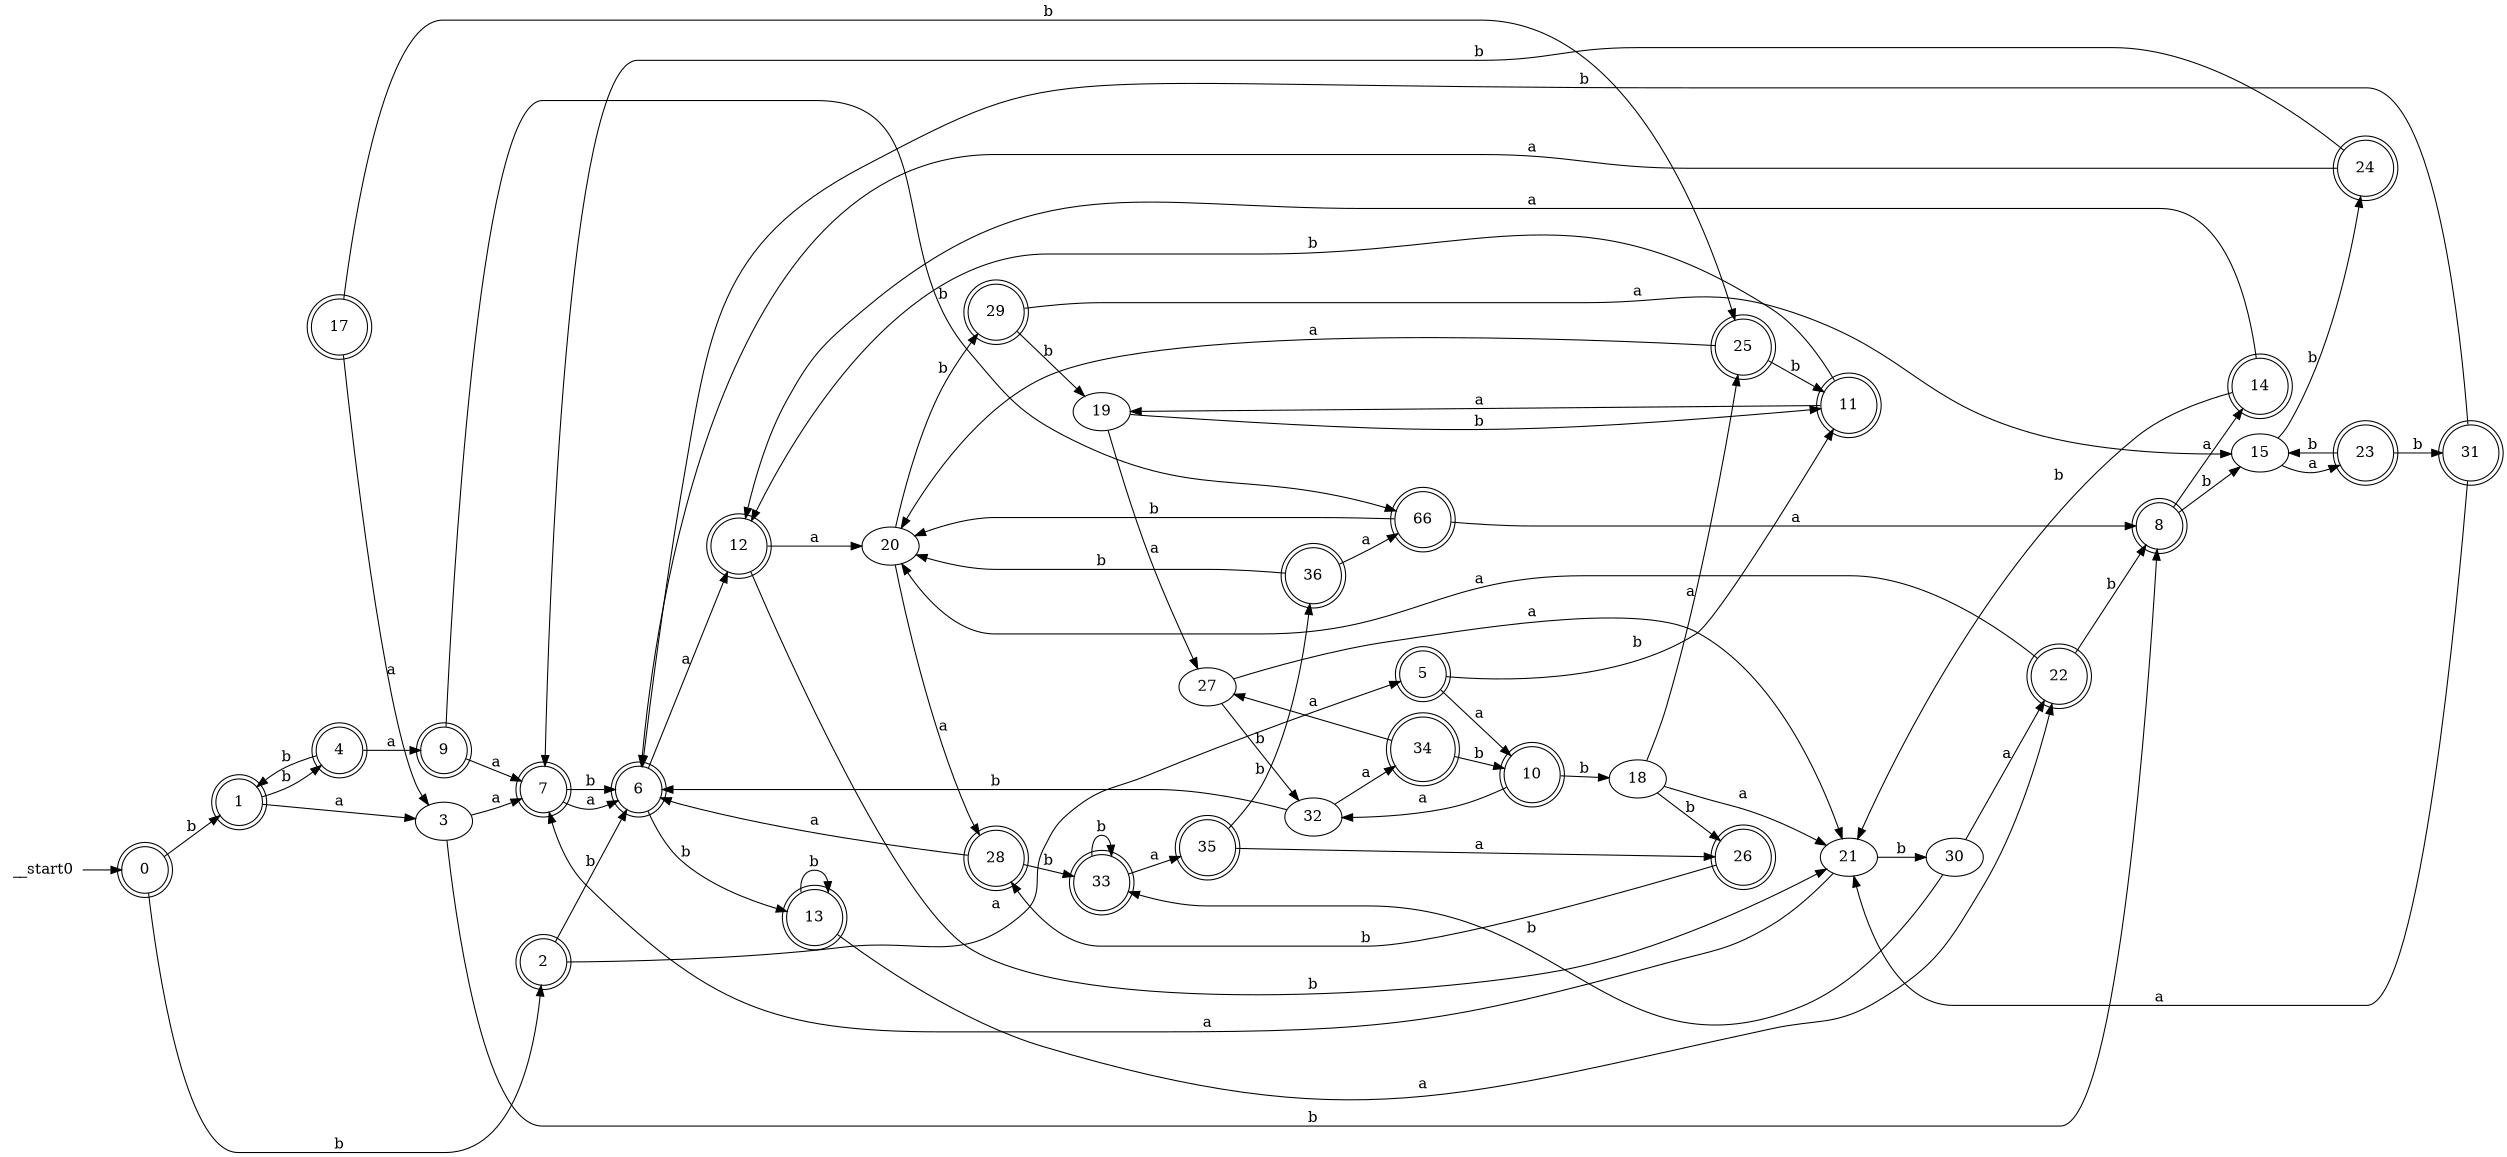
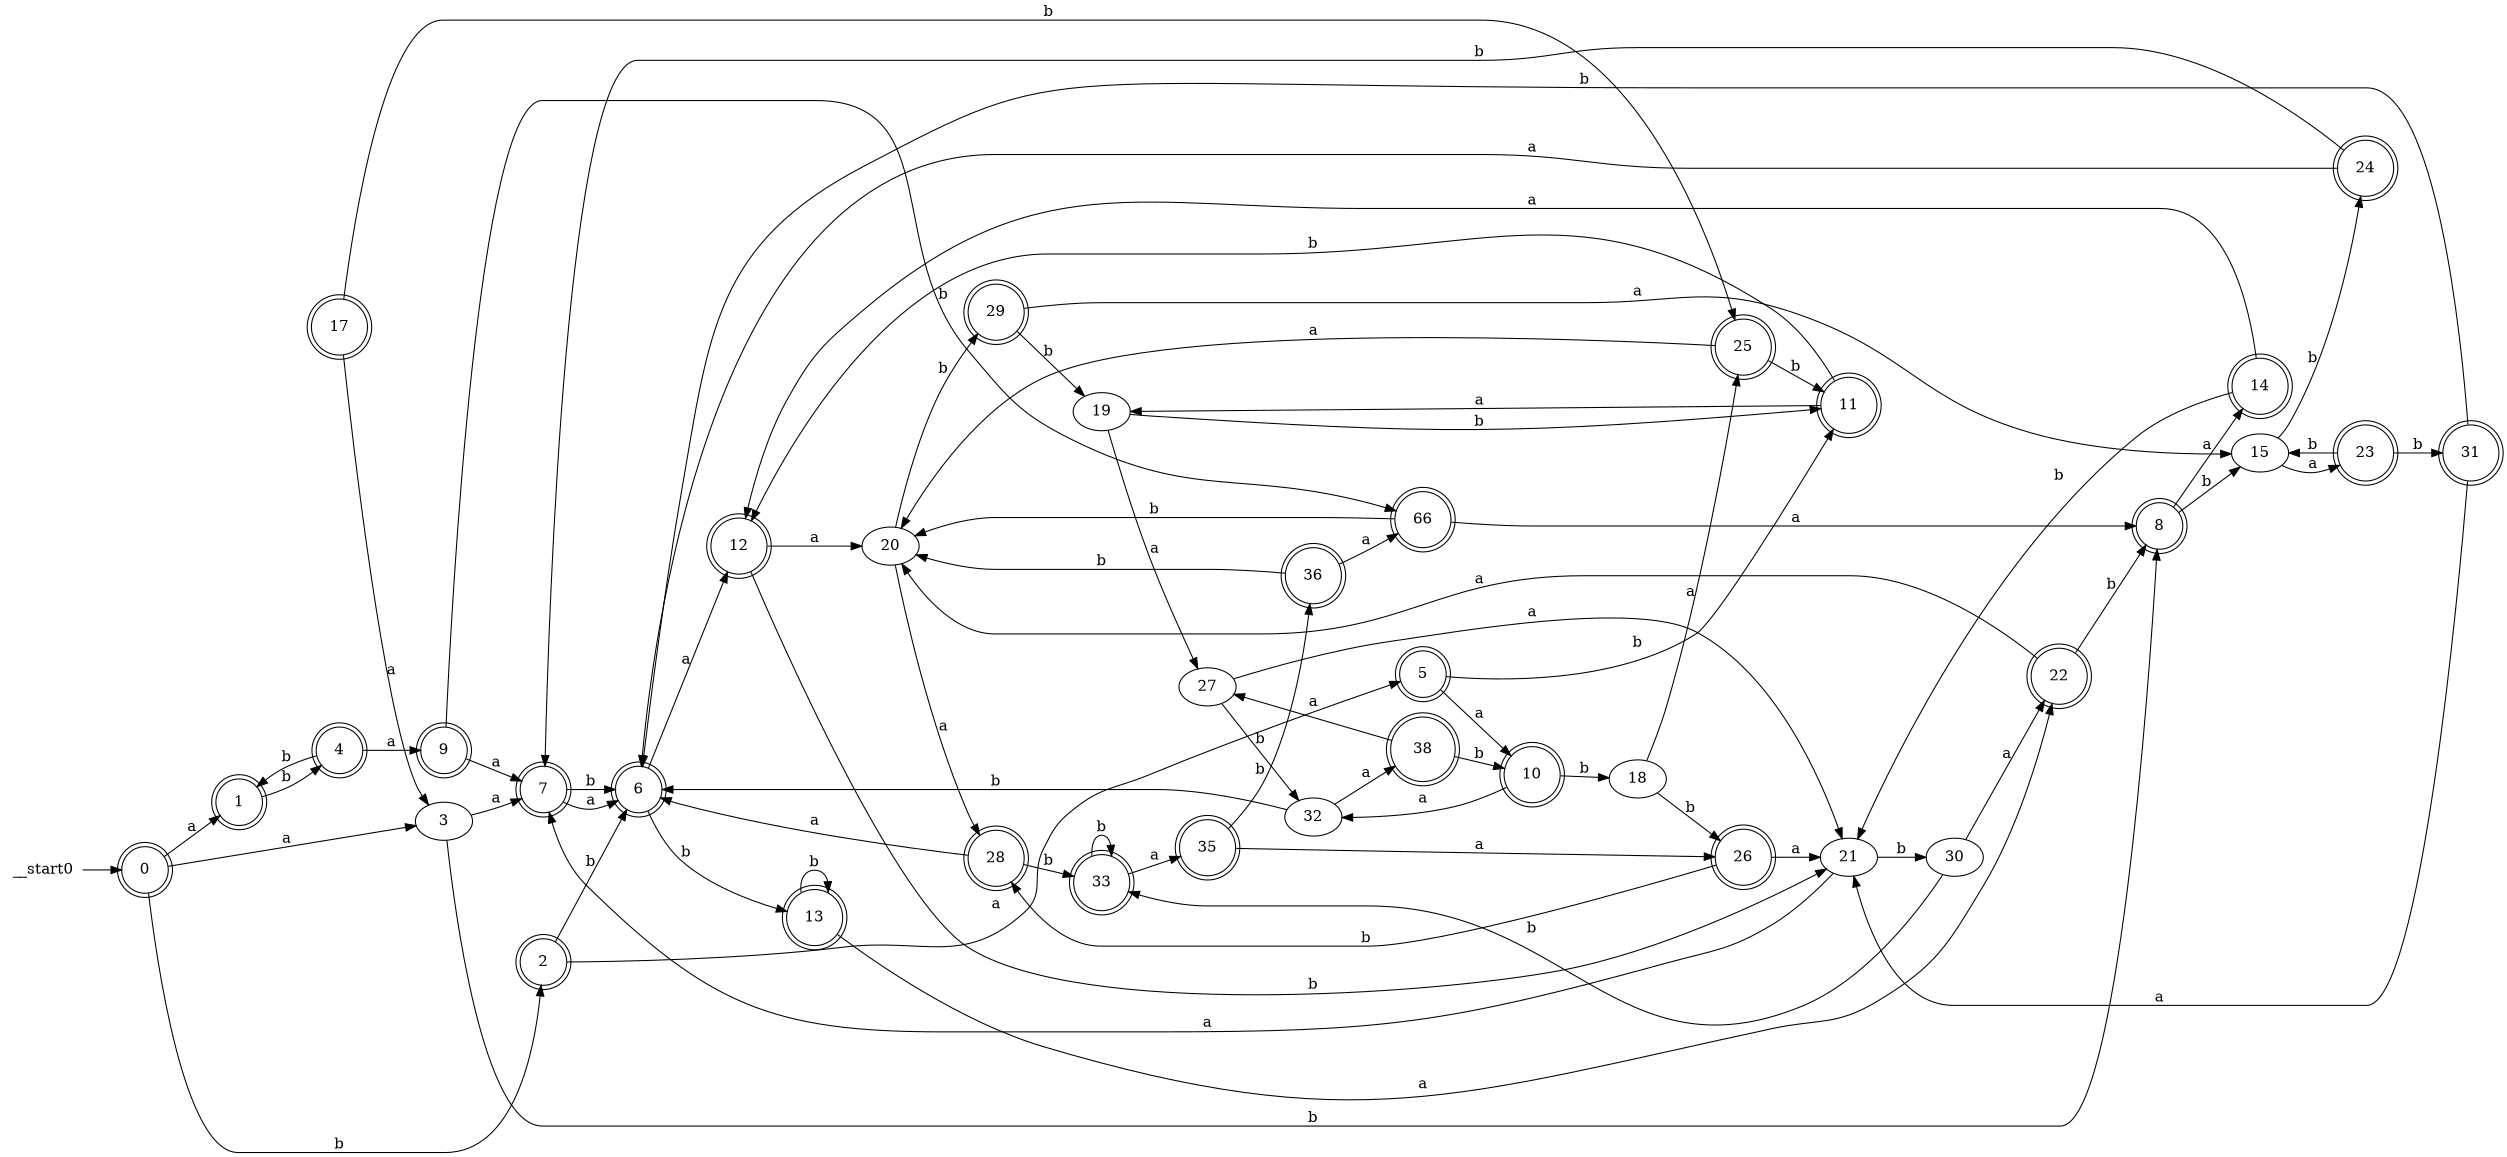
node "34": label "34" -> "38"
edge "18" -> "21": now "26" -> "21"
edge "1" -> "3": now "0" -> "3"
edge "0" -> "1": label "b" -> "a"
